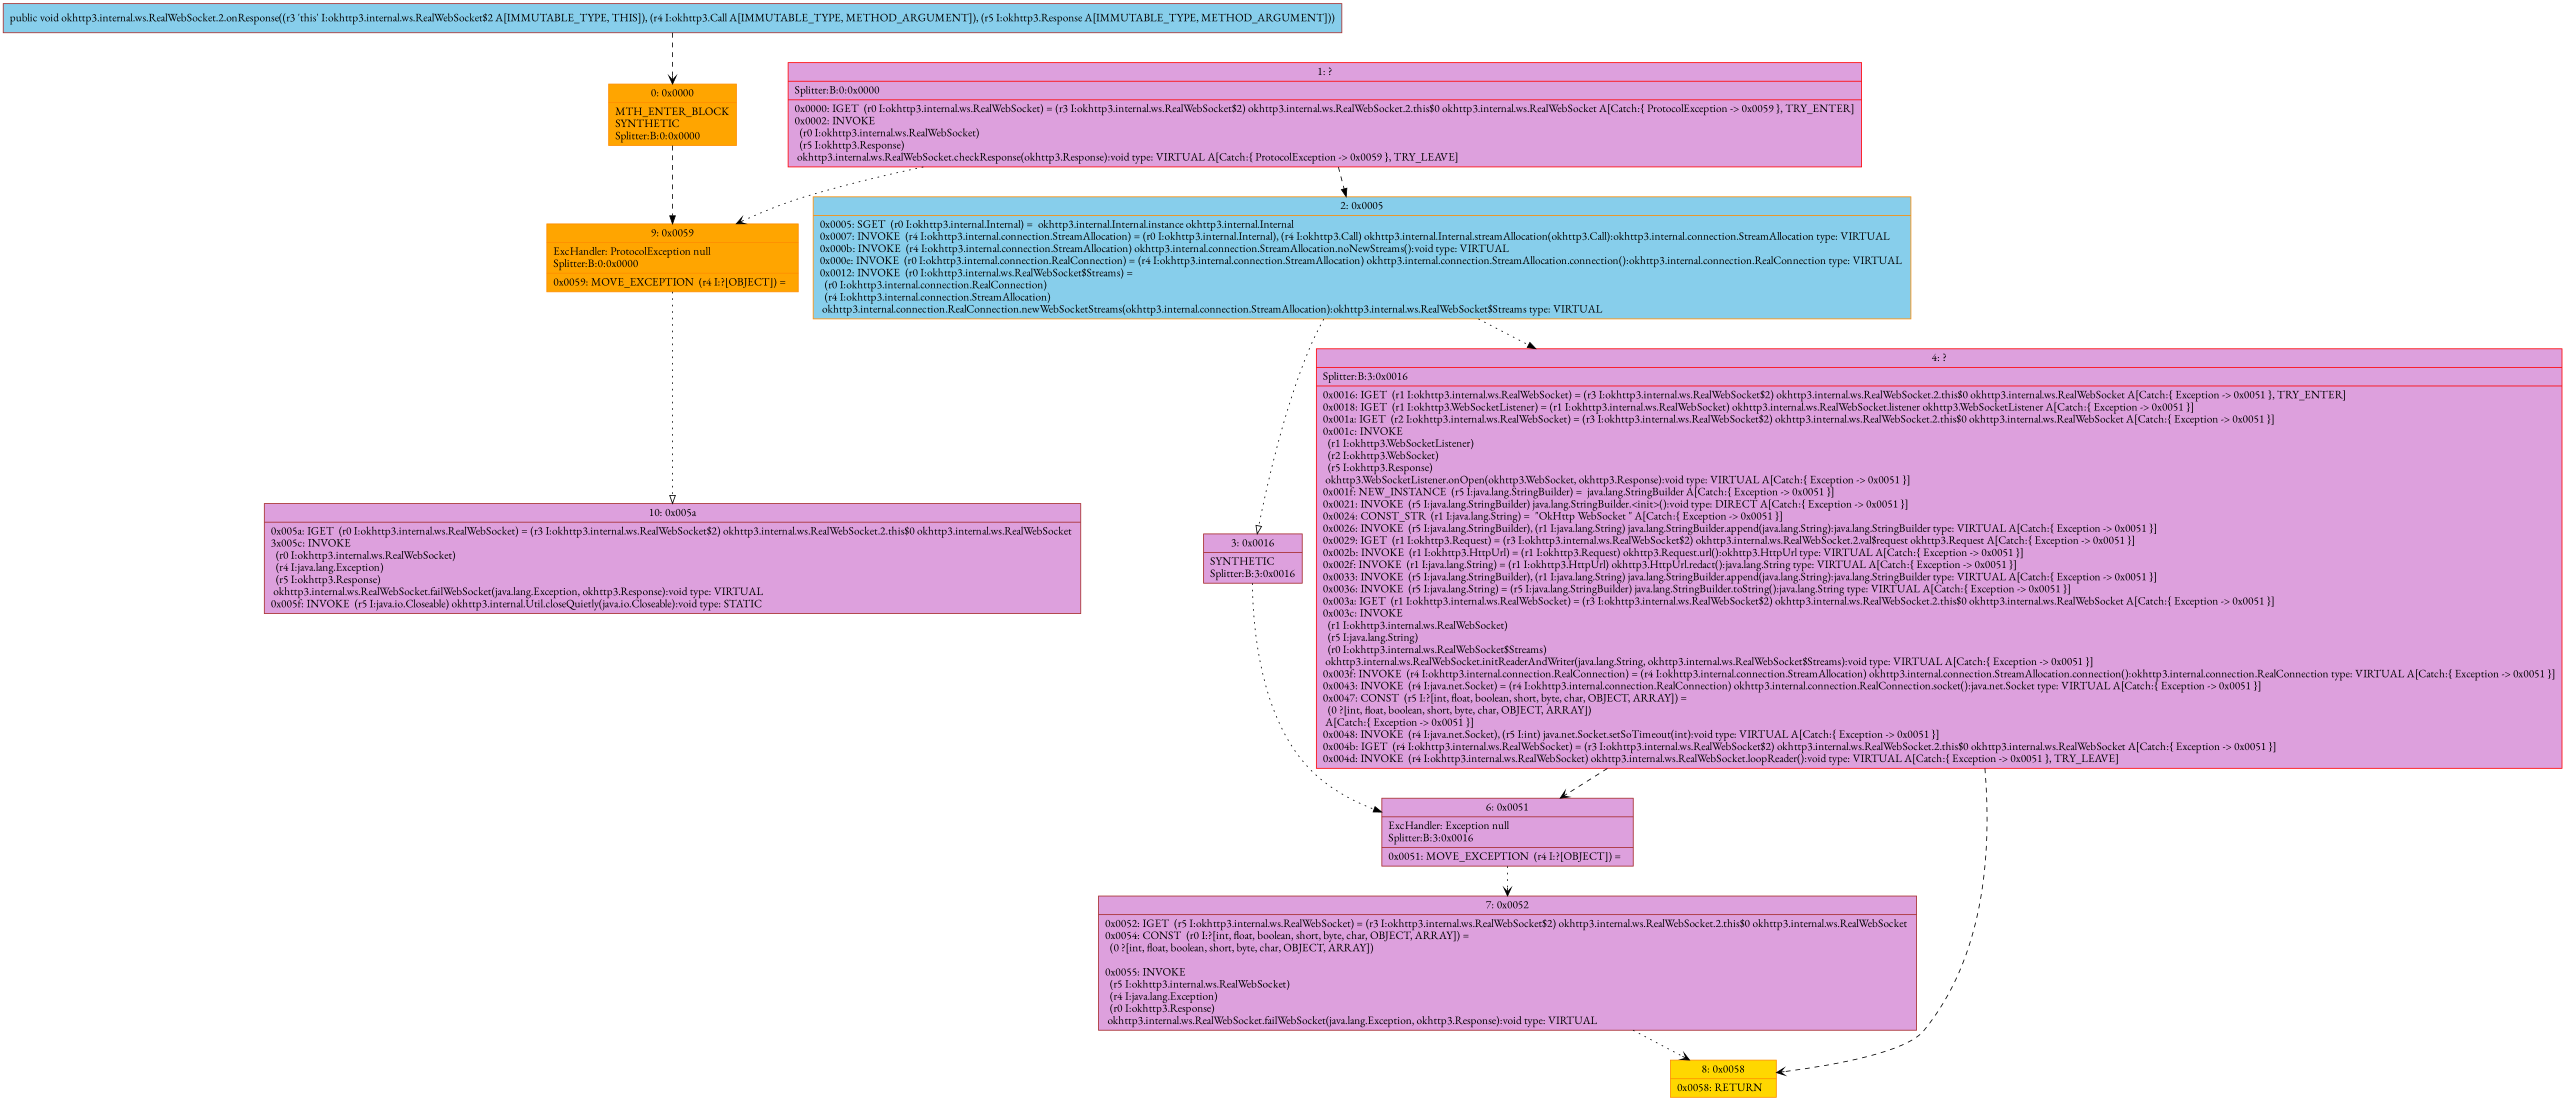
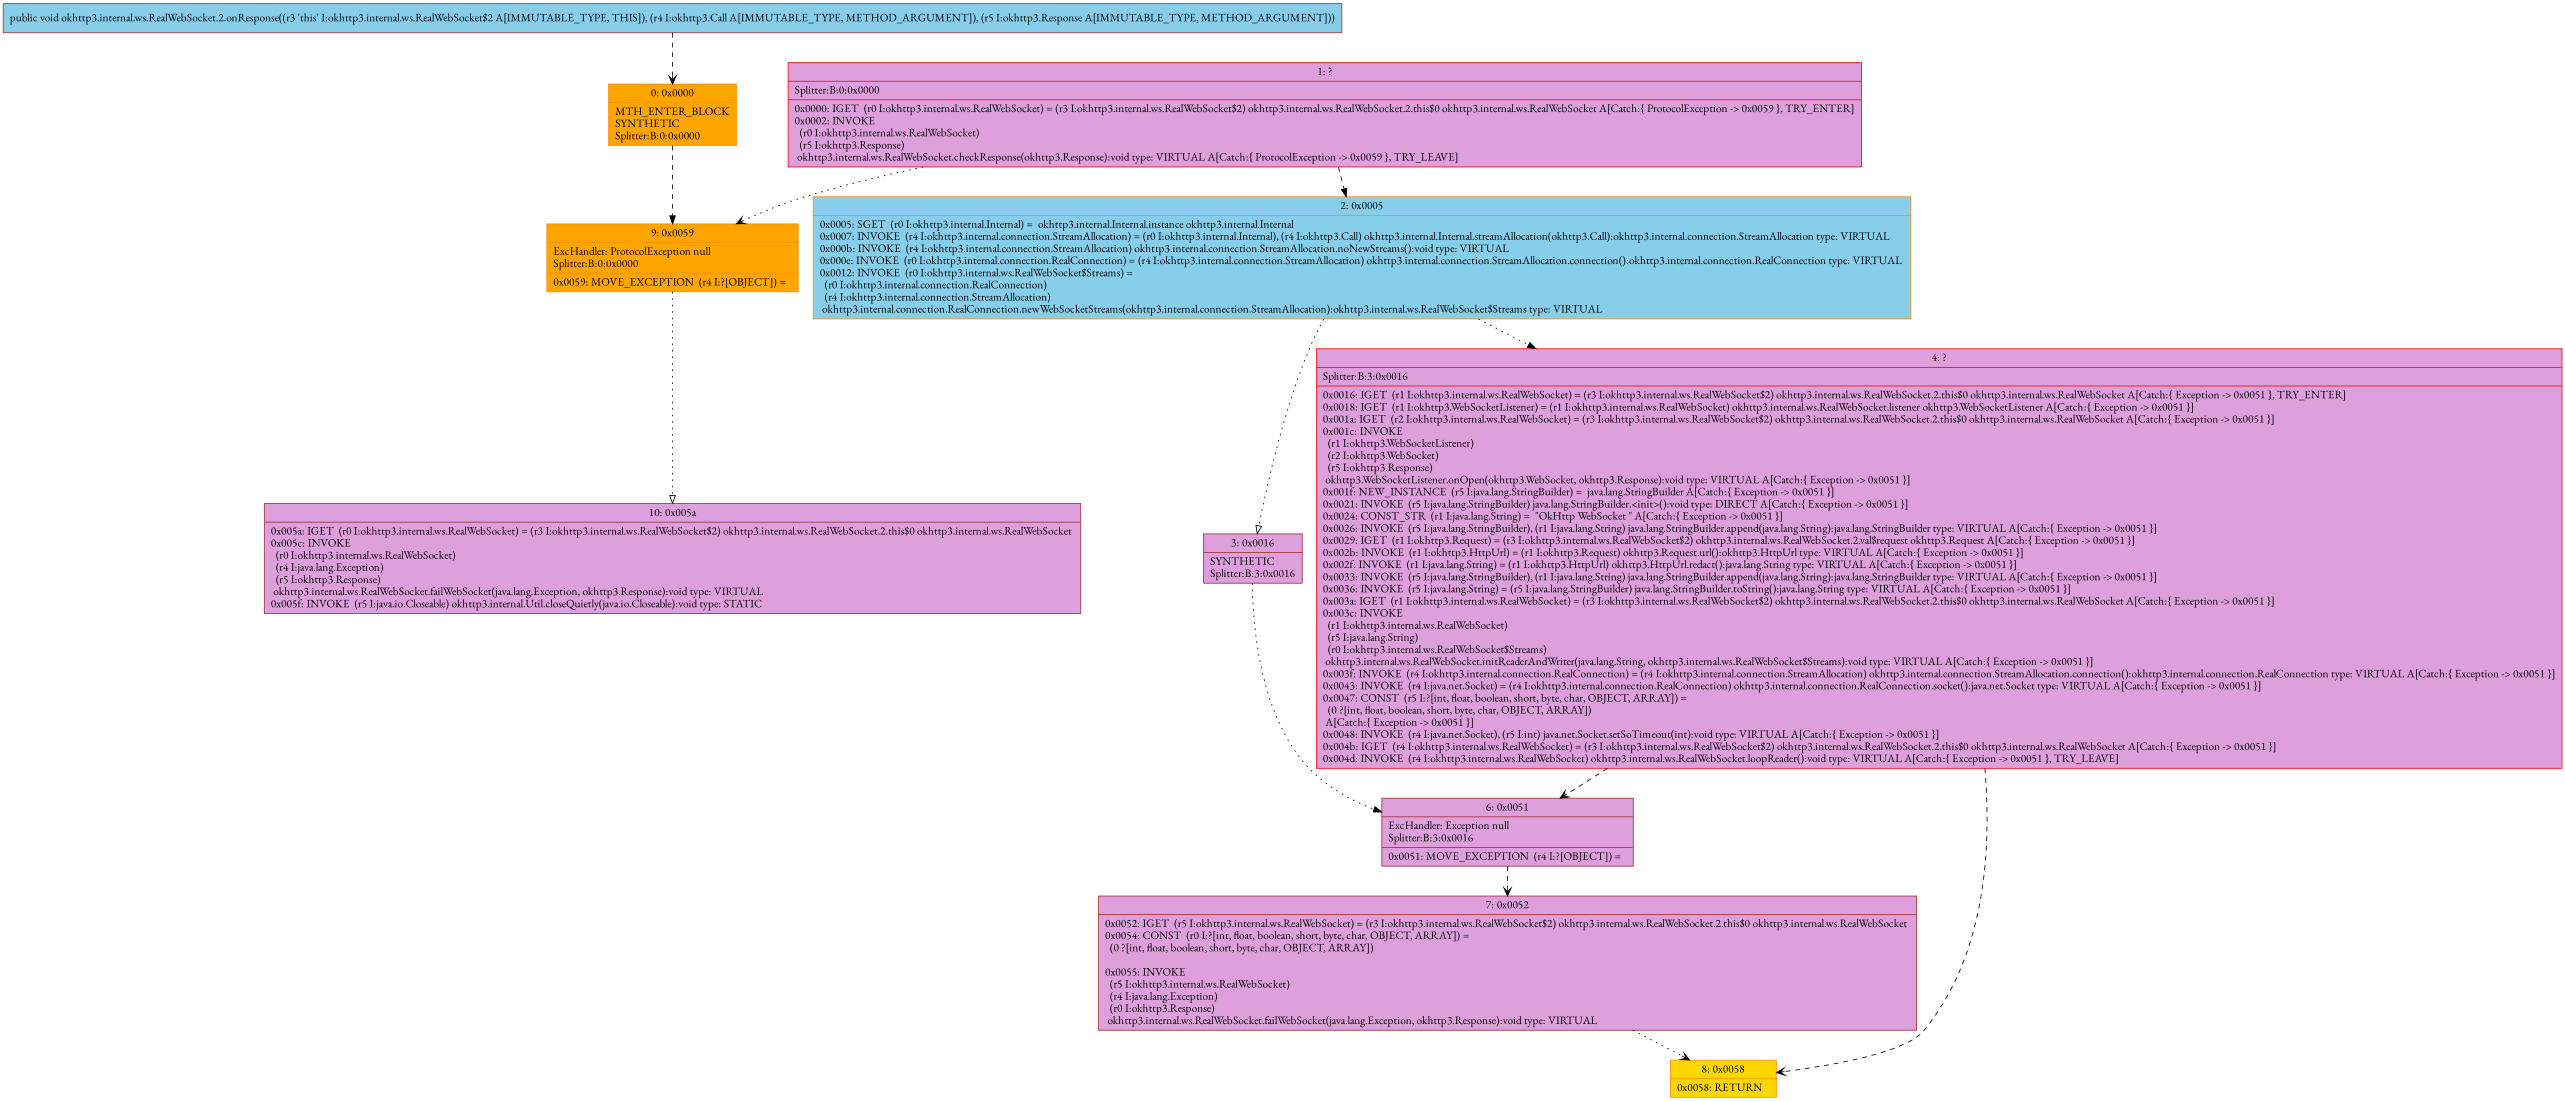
node "10: 0x005a": text "3x005c: INVOKE" -> "0x005c: INVOKE"
edge "6: 0x0051" -> "7: 0x0052": style dotted -> dashed
